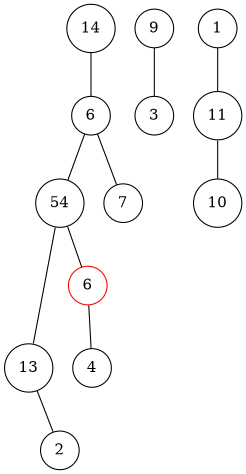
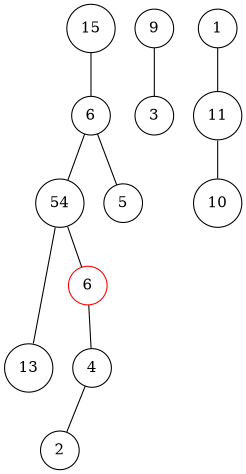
node "14": label "14" -> "15"
node "7": label "7" -> "5"
edge "13" -- "2": now "4" -- "2"
